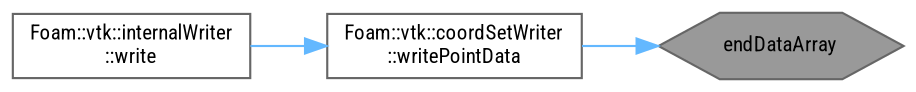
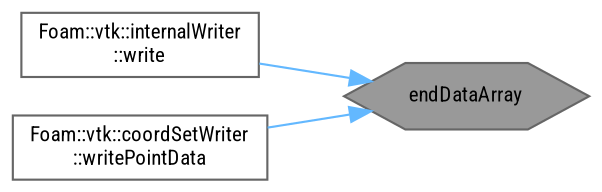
edge "Foam::vtk::internalWriter ::write" -> "Foam::vtk::coordSetWriter ::writePointData": now "Foam::vtk::internalWriter ::write" -> "endDataArray"
